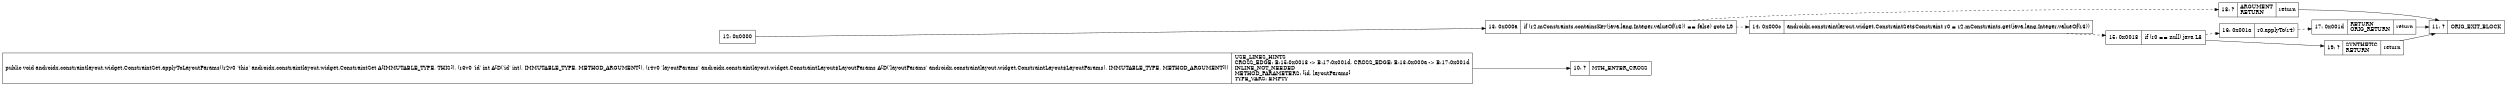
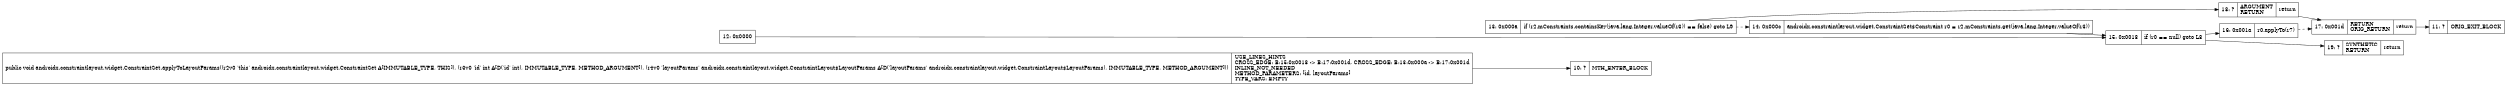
edge "13: 0x000a" -> "18: ?": style dashed -> solid
edge "18: ?" -> "11: ?": now "18: ?" -> "17: 0x001d"
node "16: 0x001a": text "r0.applyTo(r4)" -> "r0.applyTo(r7)"
edge "12: 0x0000" -> "13: 0x000a": now "12: 0x0000" -> "15: 0x0018"
edge "14: 0x000c" -> "15: 0x0018": style dashed -> solid
edge "15: 0x0018" -> "16: 0x001a": style dashed -> solid
node "15: 0x0018": text "if (r0 == null) java L8" -> "if (r0 == null) goto L8"
edge "19: ?" -> "11: ?": removed
node "10: ?": text "MTH_ENTER_CROSS" -> "MTH_ENTER_BLOCK"
